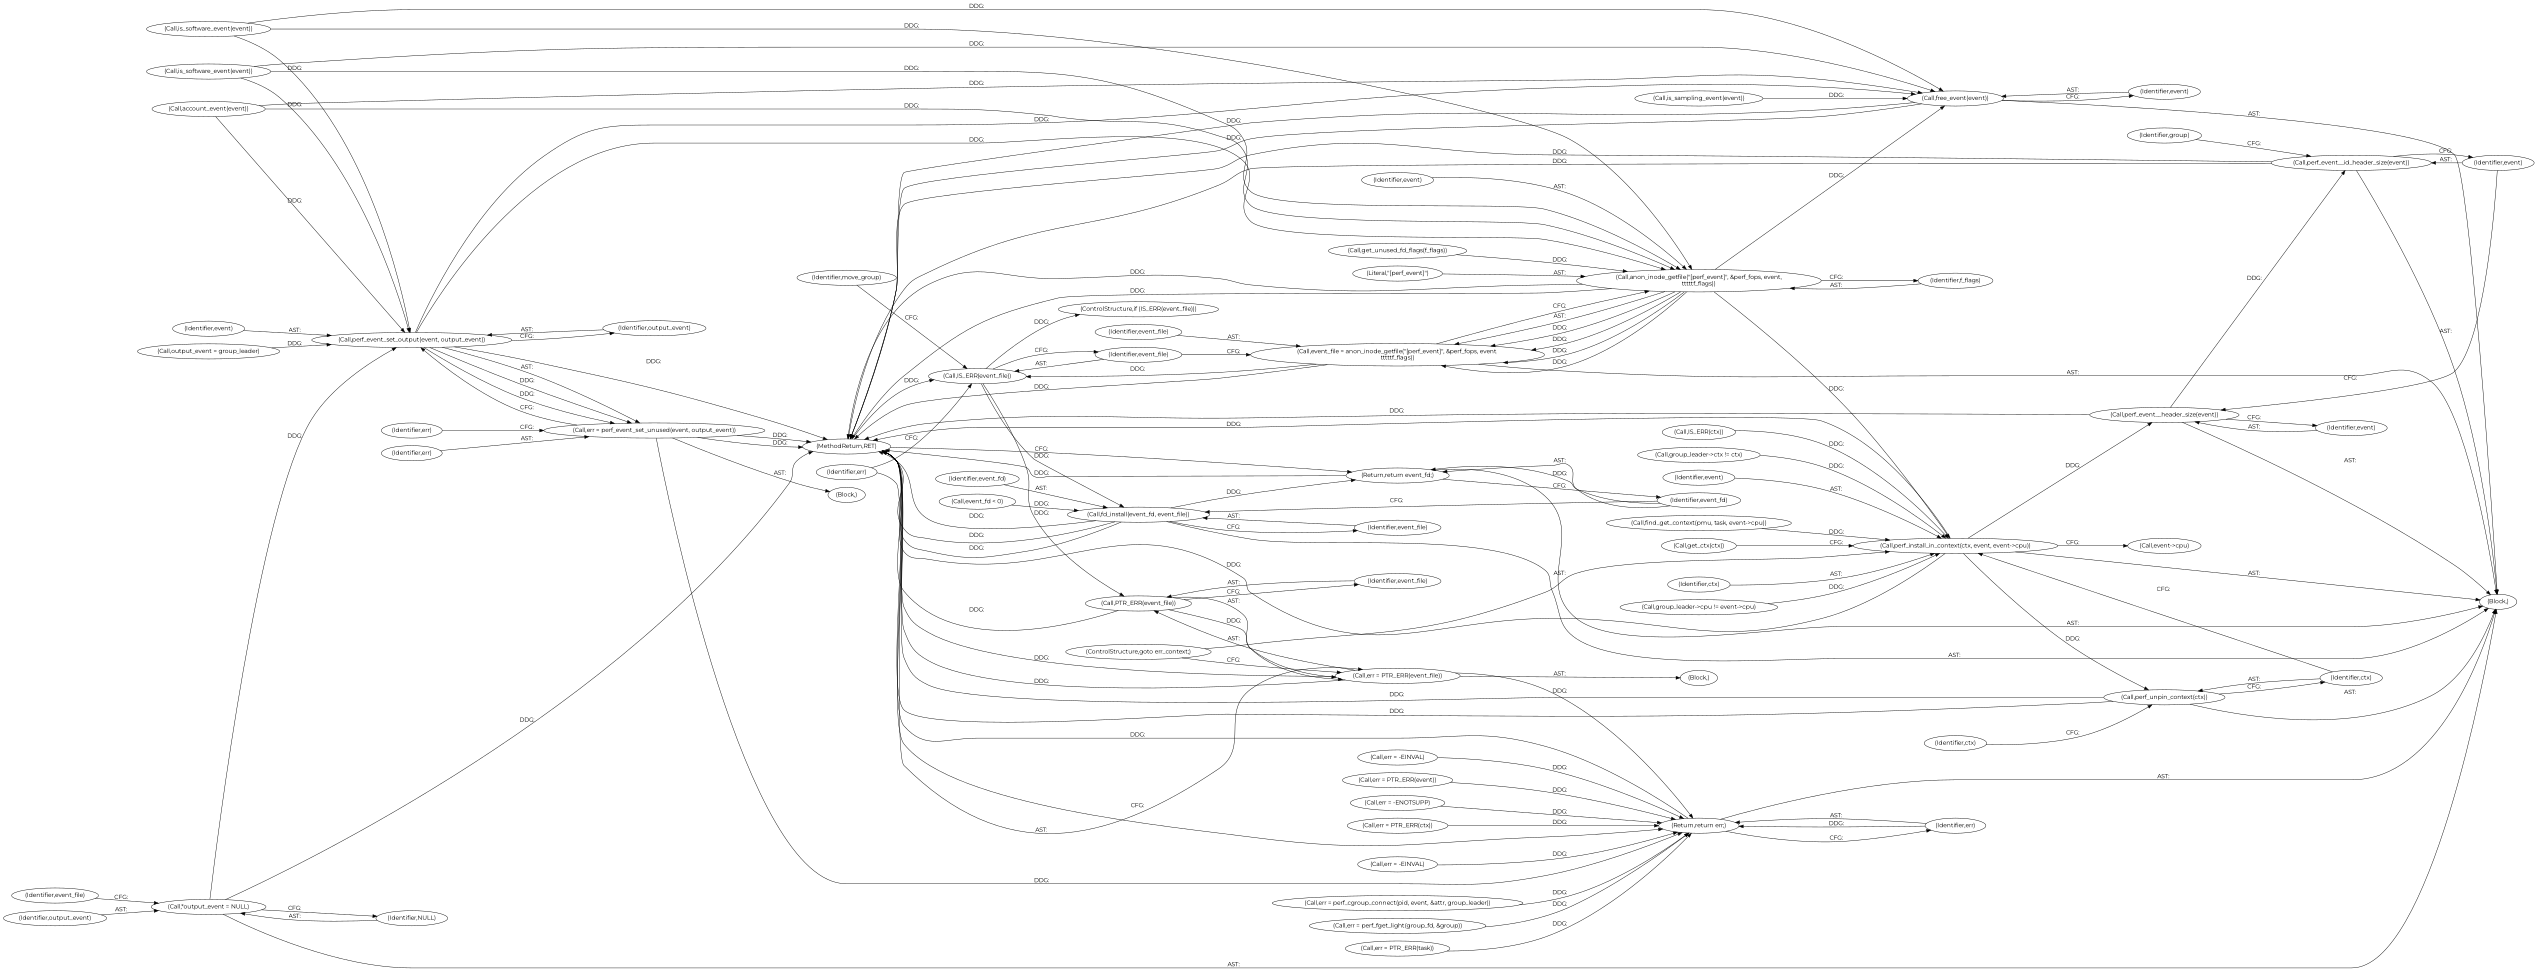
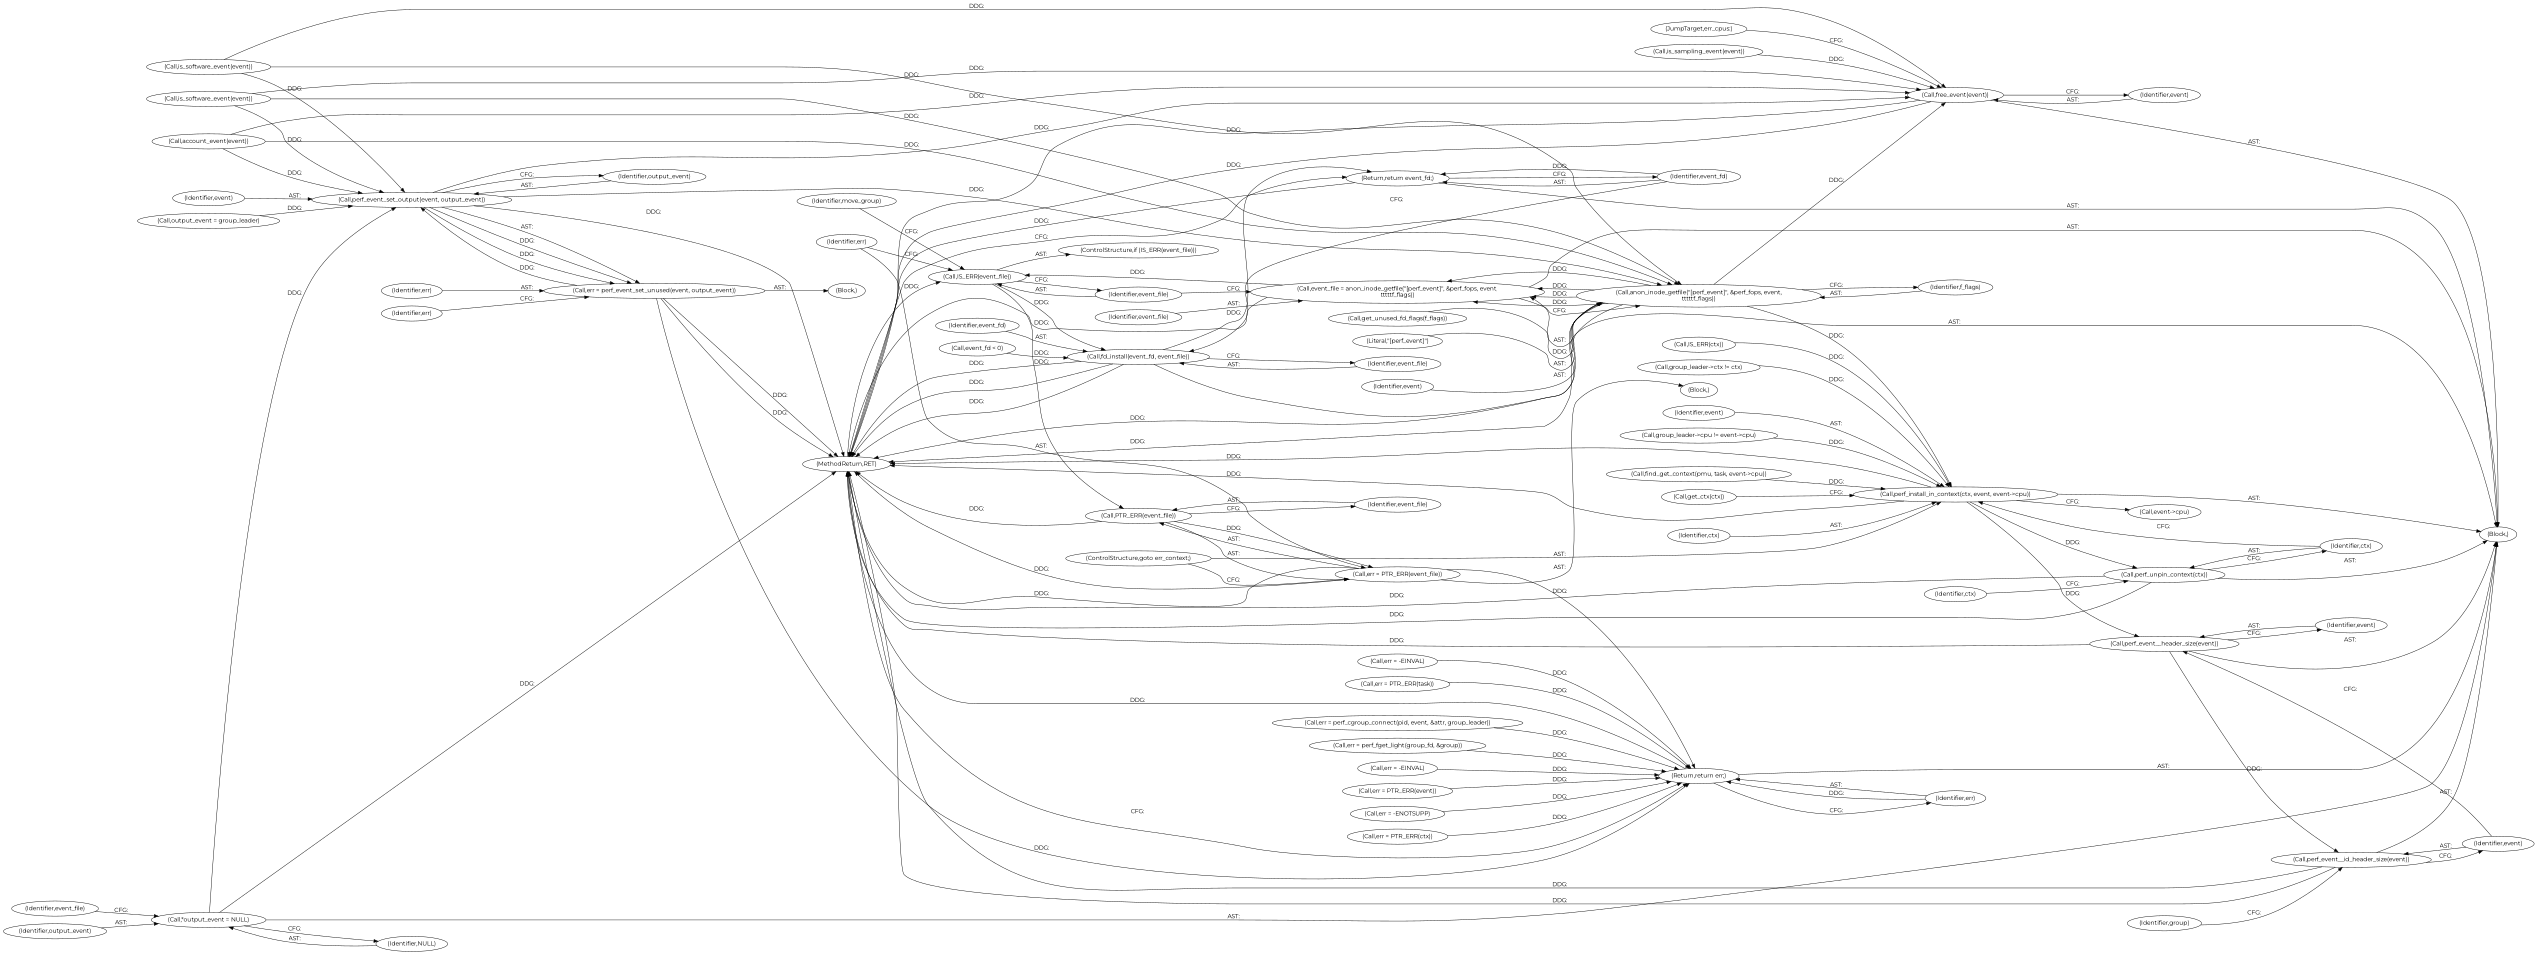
node "(JumpTarget,err_cpus:)": added
edge "(Call,IS_ERR(event_file))" -> "(ControlStructure,if (IS_ERR(event_file)))": label "DDG: " -> "AST: "
edge "(Call,err = perf_event_set_unused(event, output_event))" -> "(Call,perf_event_set_output(event, output_event))": label "CFG: " -> "DDG: "
